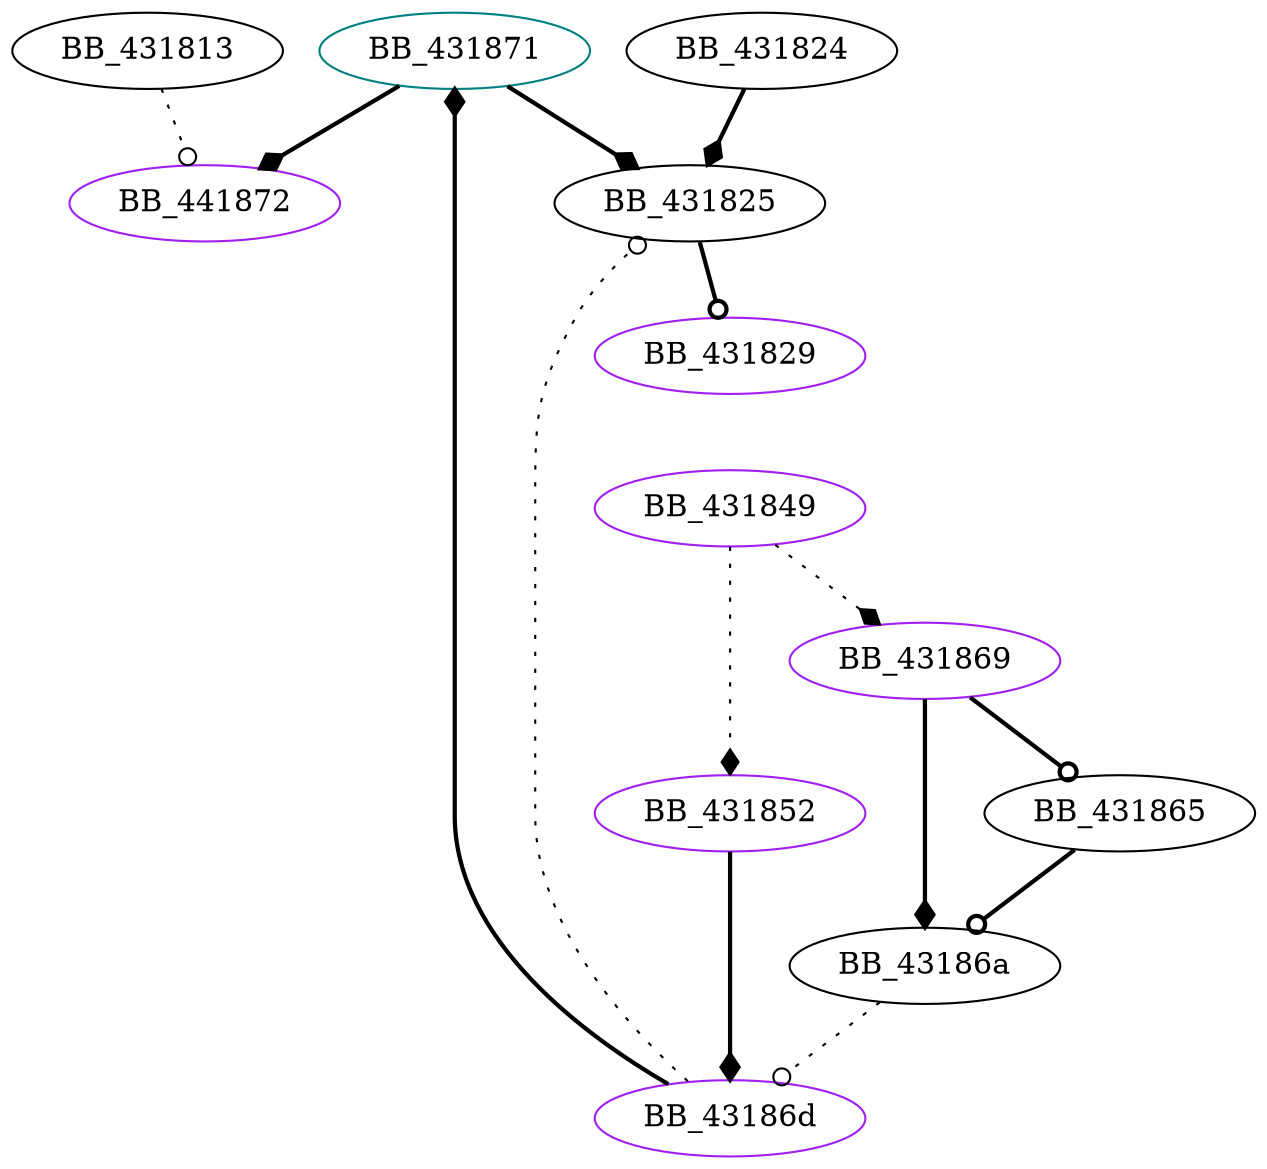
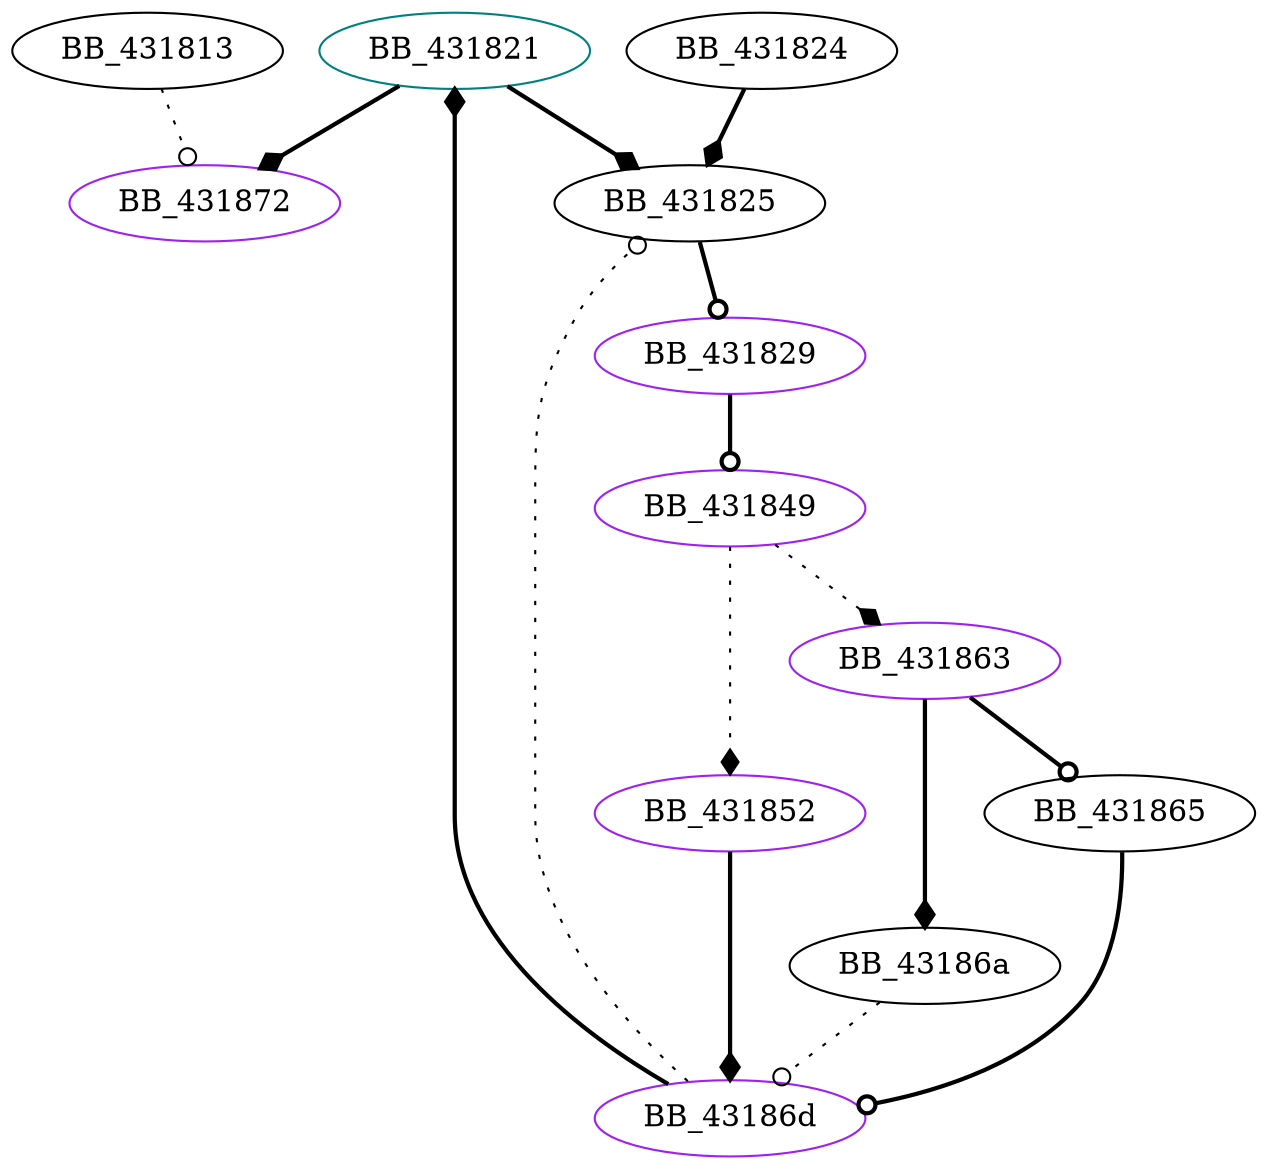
node "BB_431871": label "BB_431871" -> "BB_431821"
node "BB_441872": label "BB_441872" -> "BB_431872"
edge "BB_431829" -> "BB_431849": added
node "BB_431869": label "BB_431869" -> "BB_431863"
edge "BB_431865" -> "BB_43186a": now "BB_431865" -> "BB_43186d"
